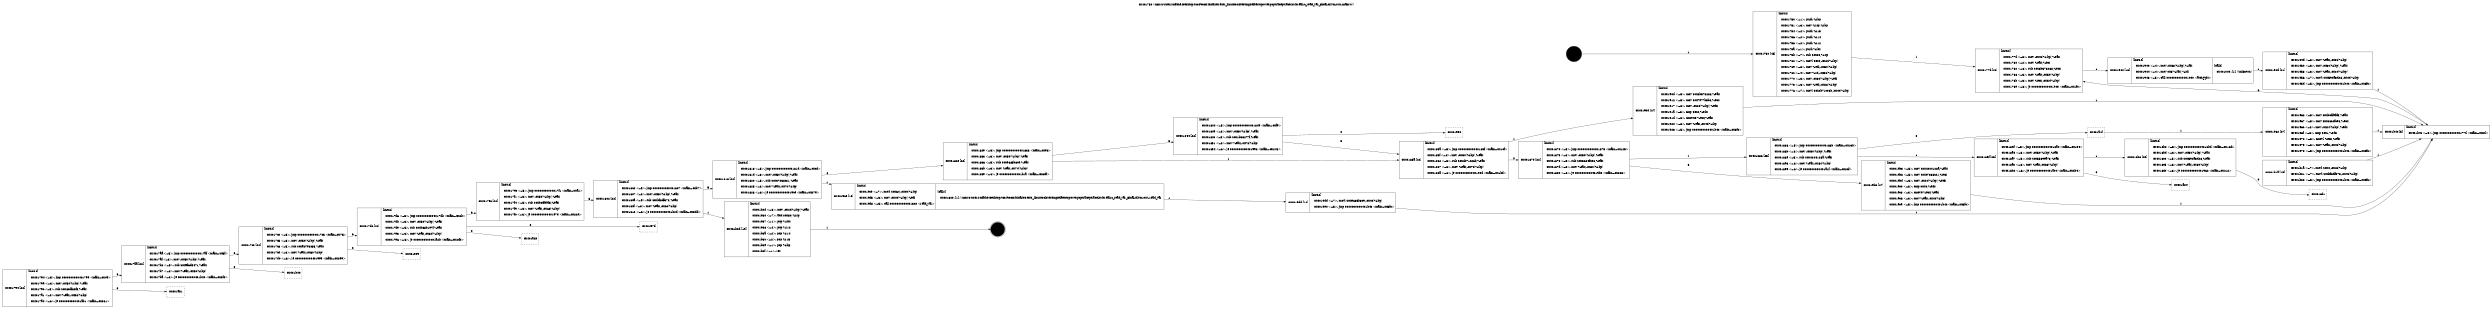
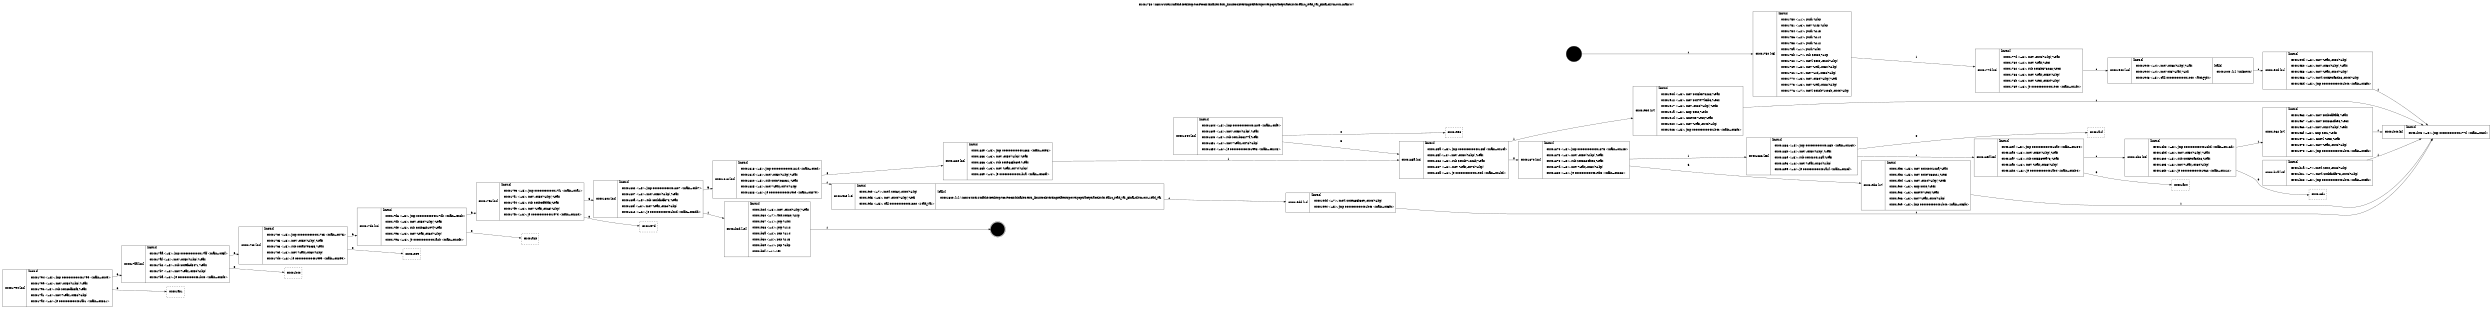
edge "0x401b4c [5]" -> "0x40177d [23]": removed, label "6"
edge "0x401a1f" -> "0x401962 [27]": now "0x4018b8 [25]" -> "0x401962 [27]"
edge "0x40182e [22]" -> "0x401844 [22]": removed, label "3"
edge "0x4017d6 [22]" -> "0x40197d": now "0x4017ec [22]" -> "0x40197d"
